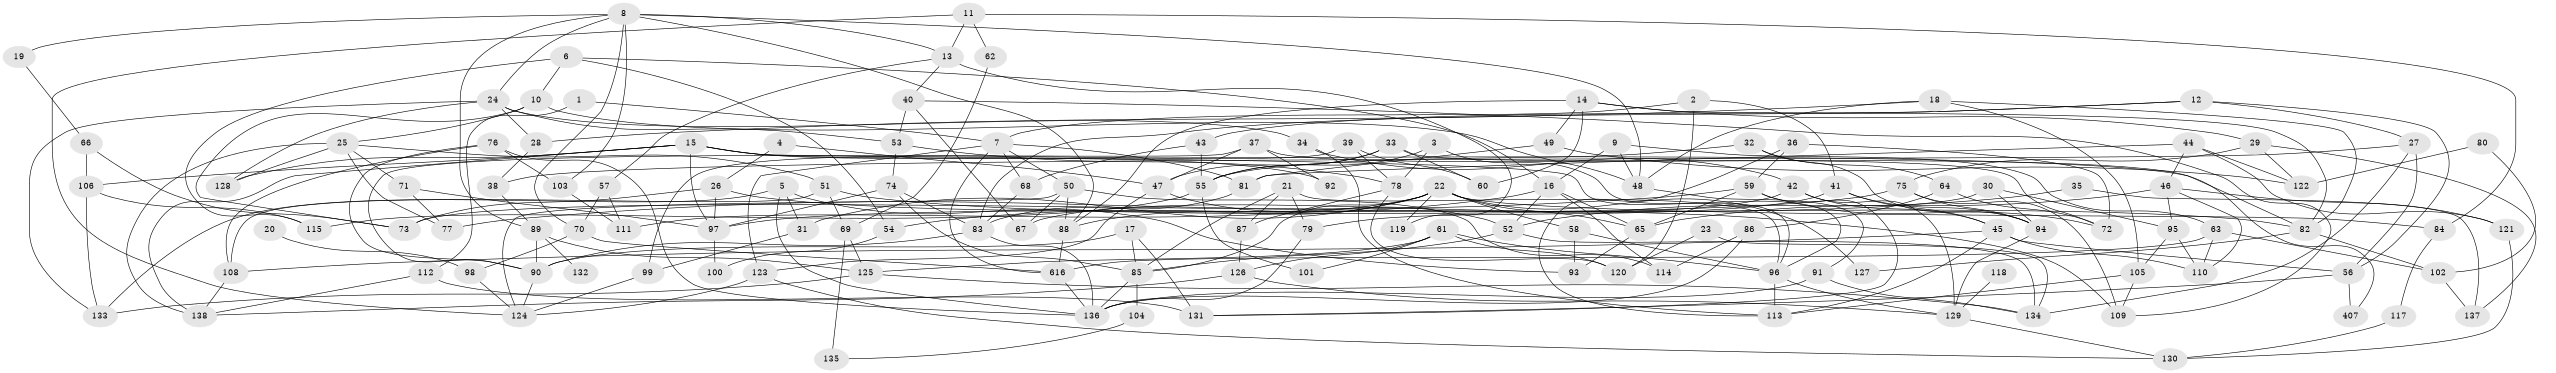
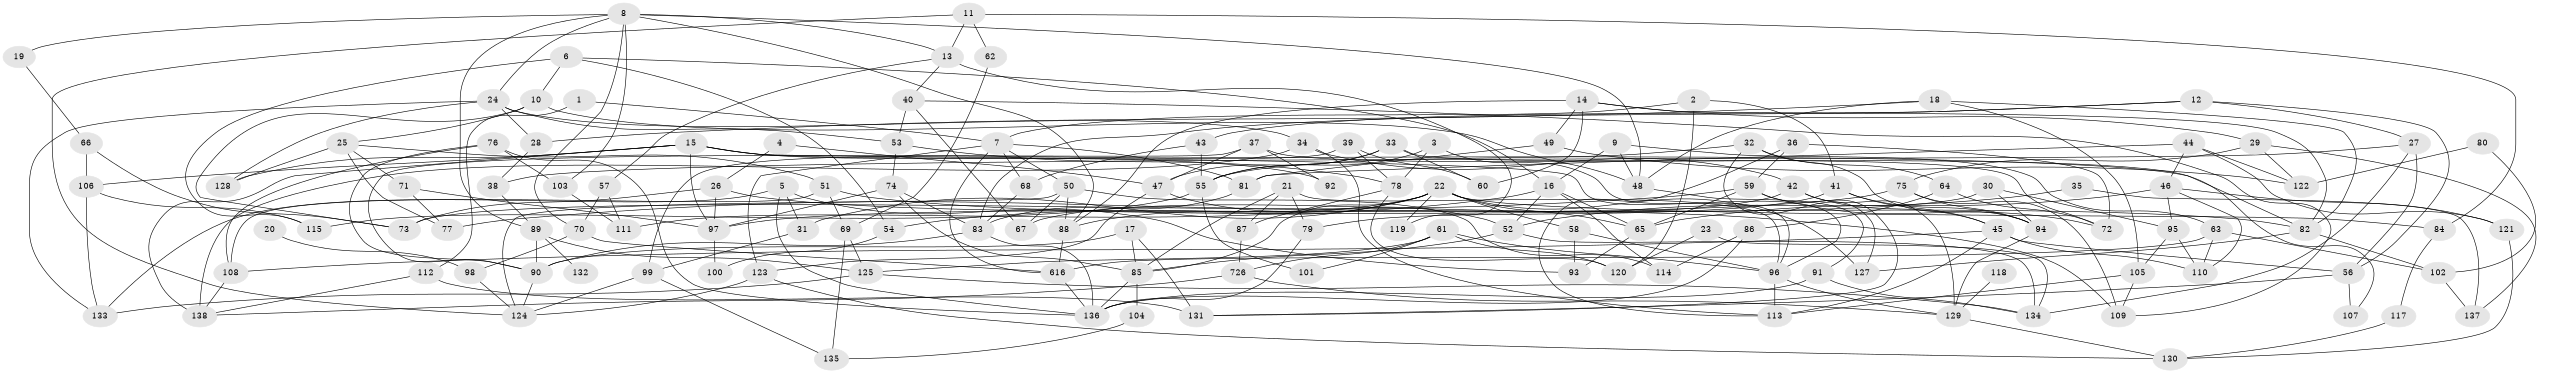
edge "25" -- "138": now "34" -- "138"
edge "32" -- "127": added
node "126": label "126" -> "726"
edge "99" -- "135": added
node "407": label "407" -> "107"
